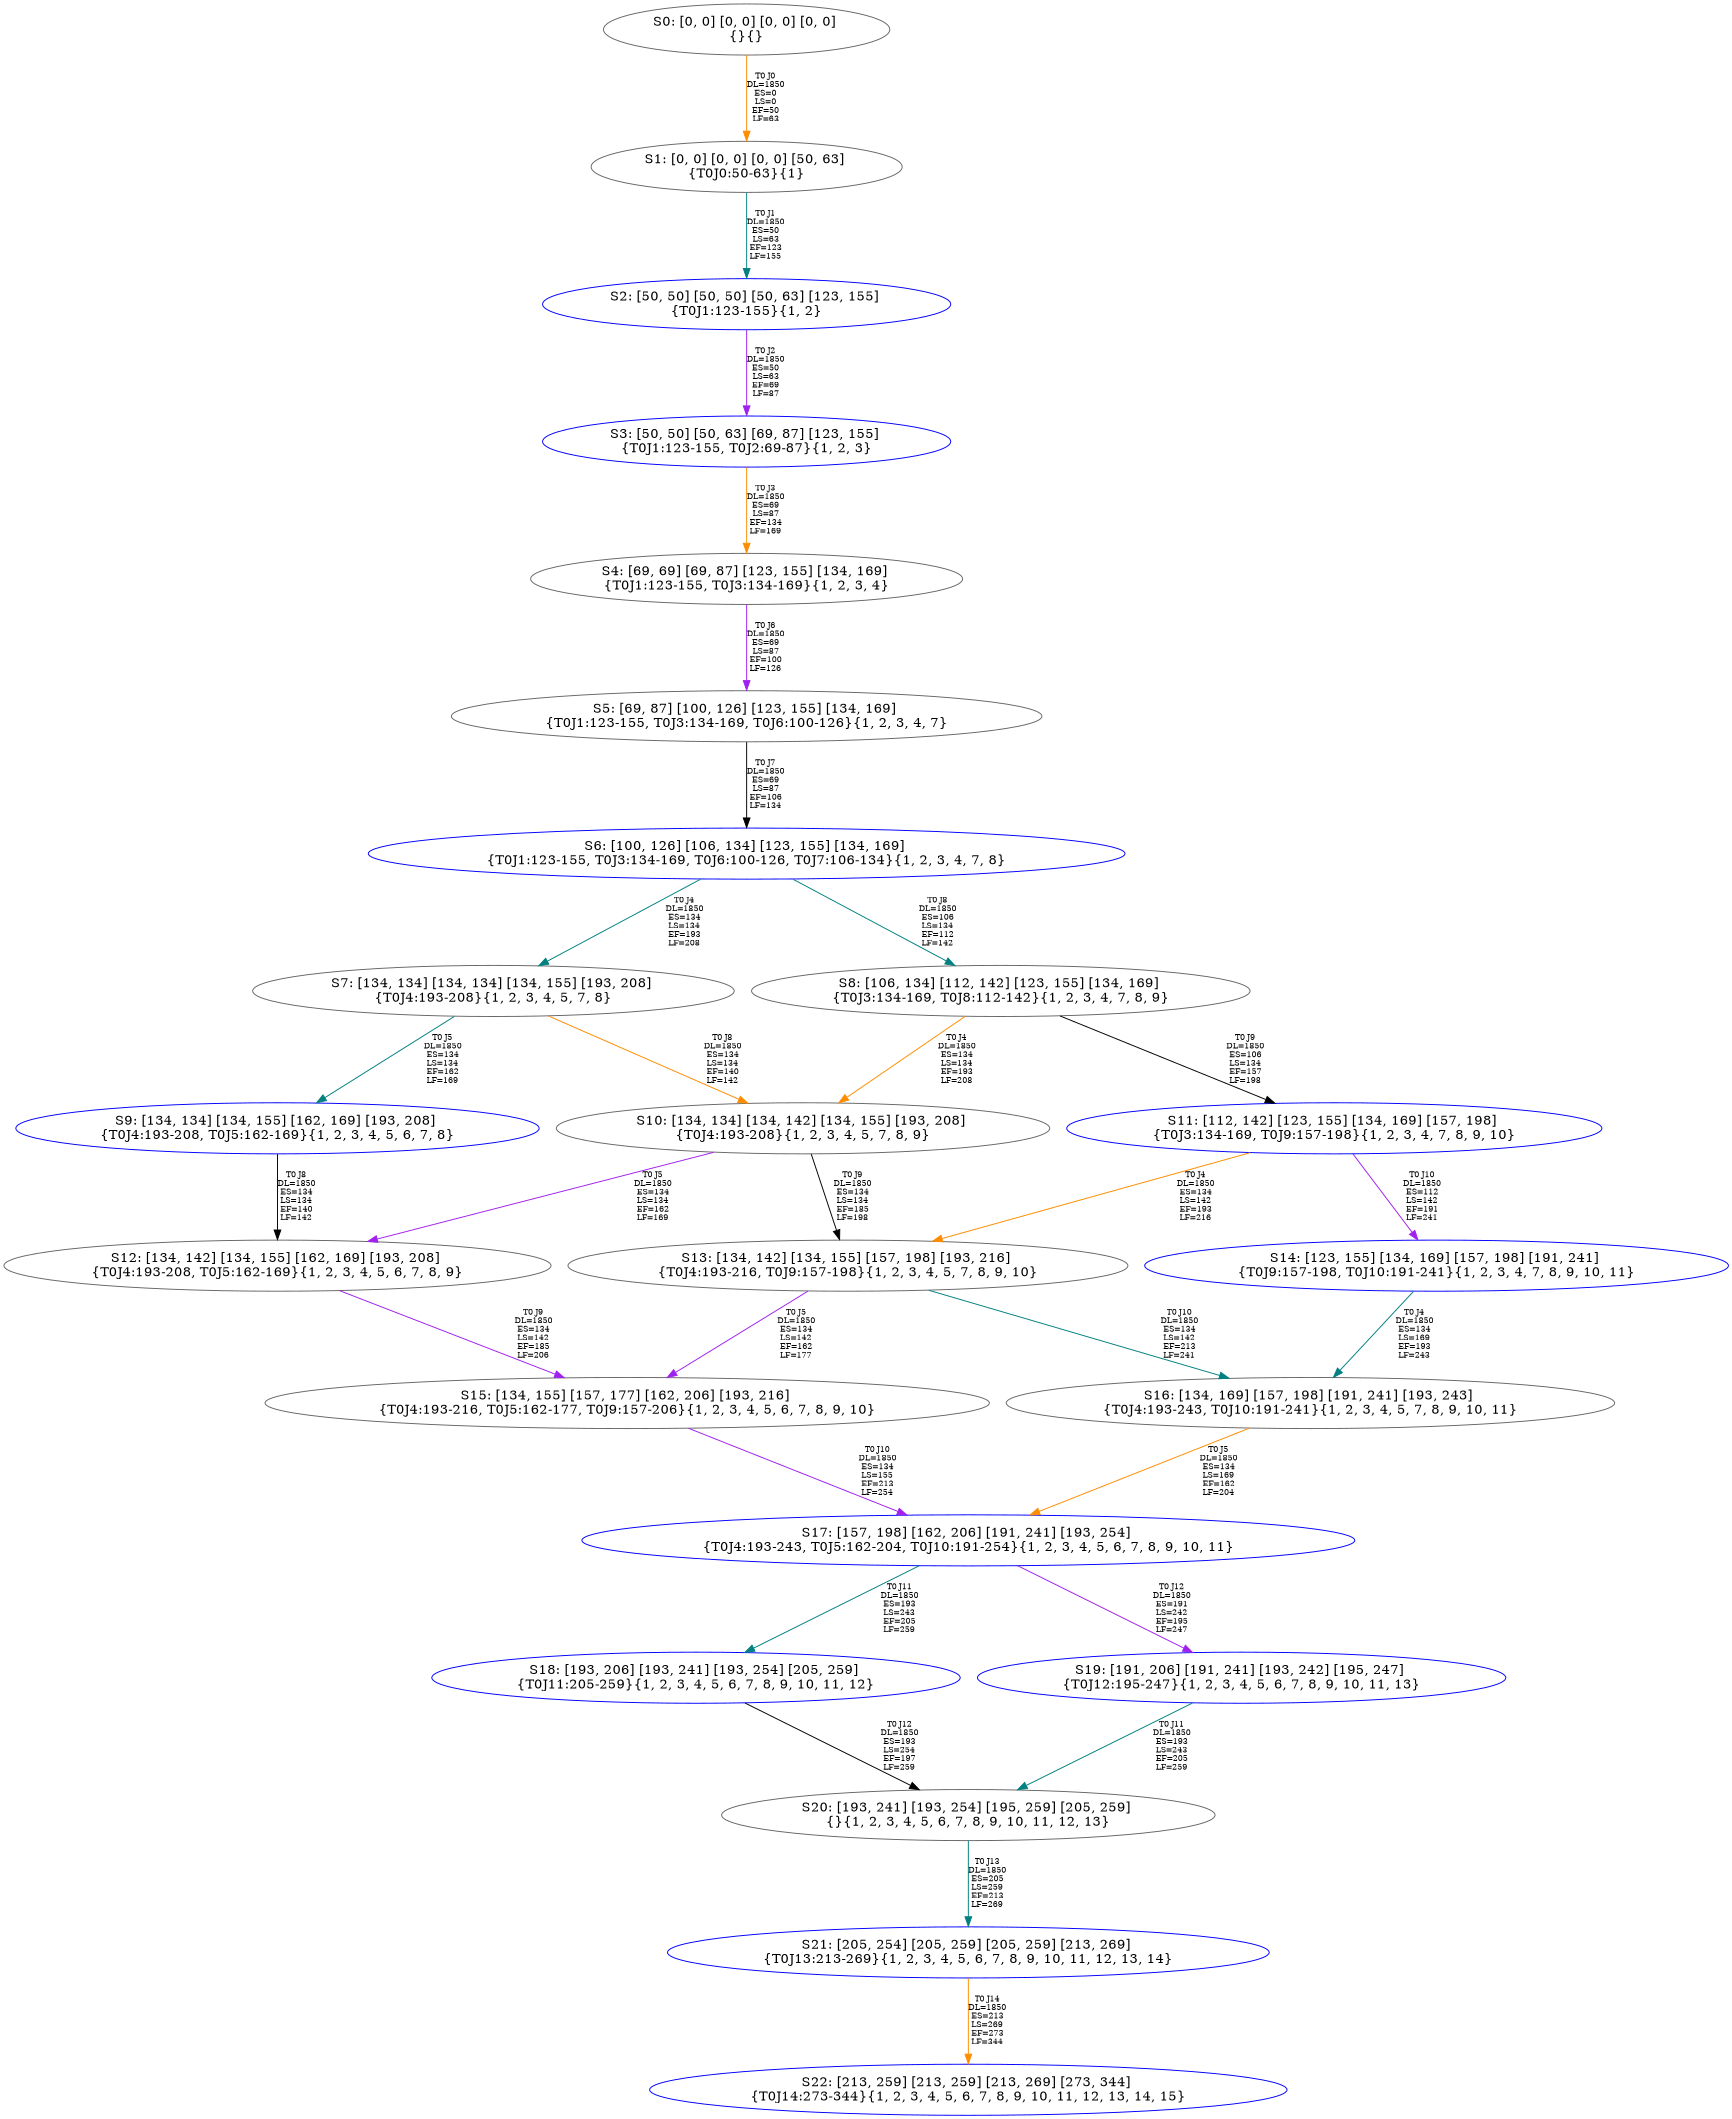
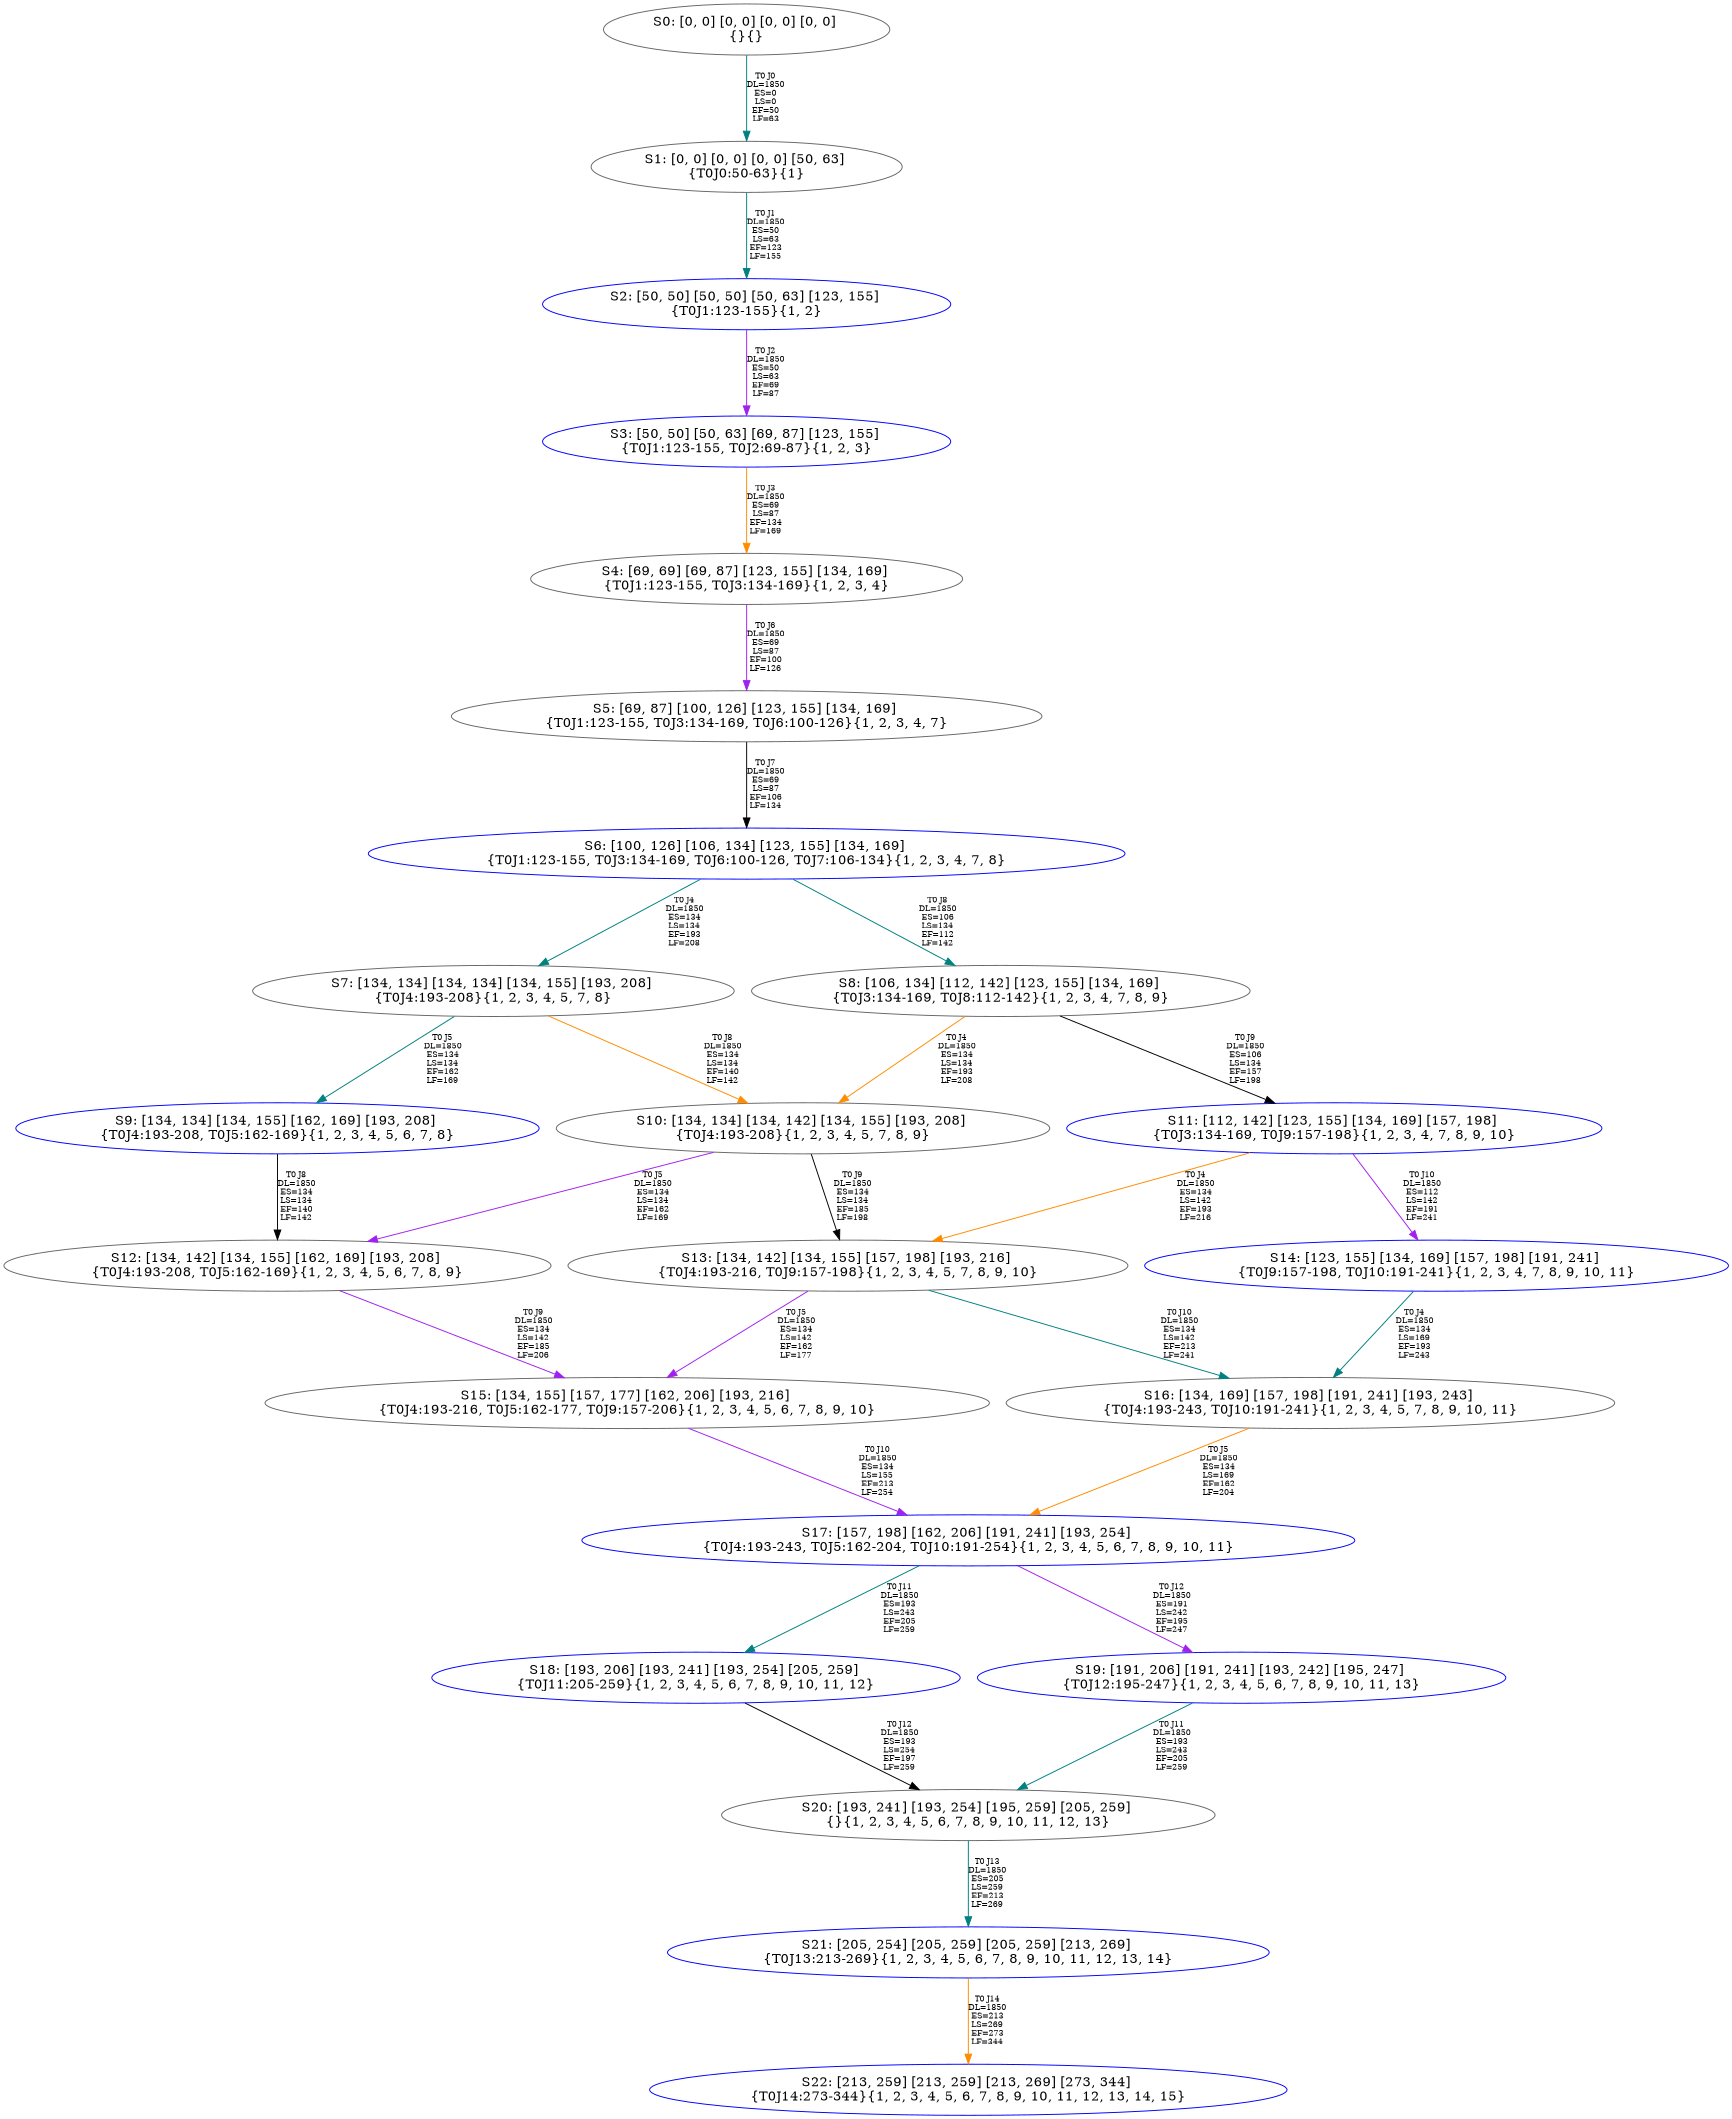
edge "S0: [0, 0] [0, 0] [0, 0] [0, 0] {}{}" -> "S1: [0, 0] [0, 0] [0, 0] [50, 63] {T0J0:50-63}{1}": color darkorange -> teal
